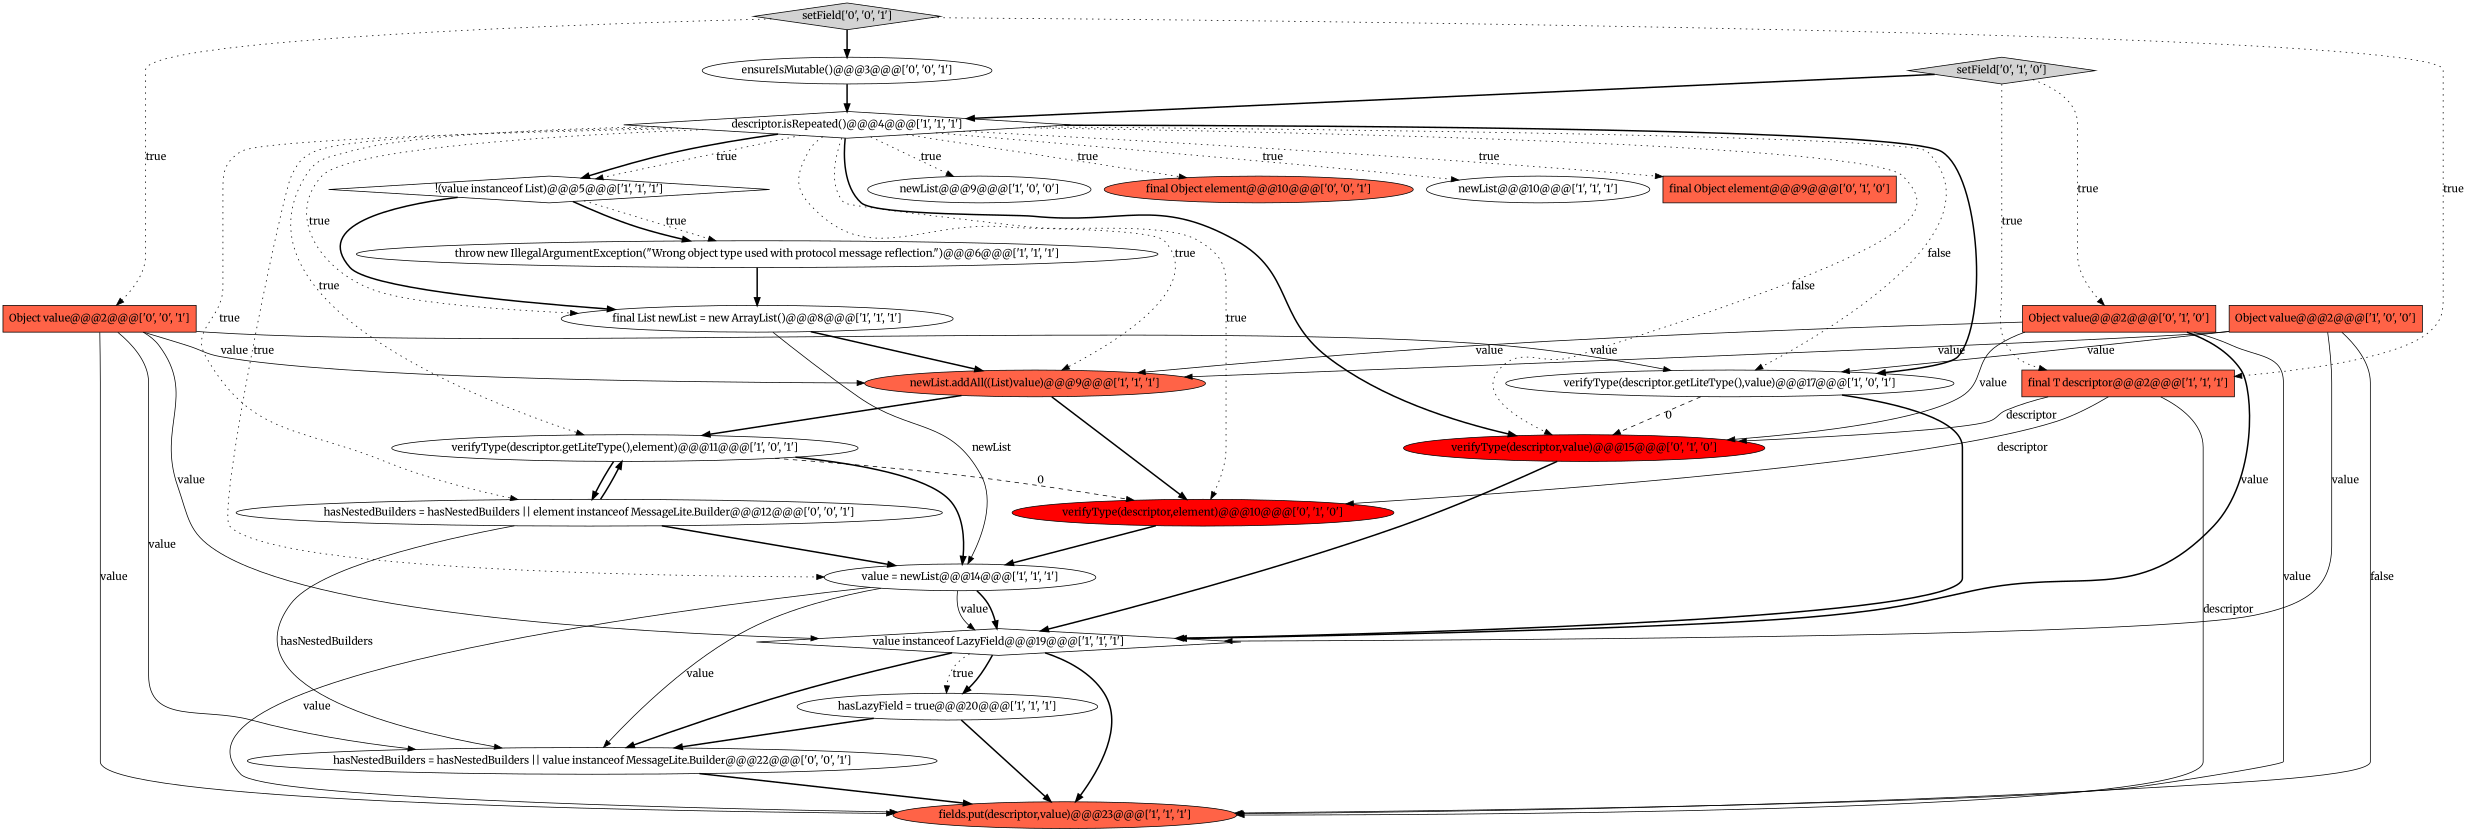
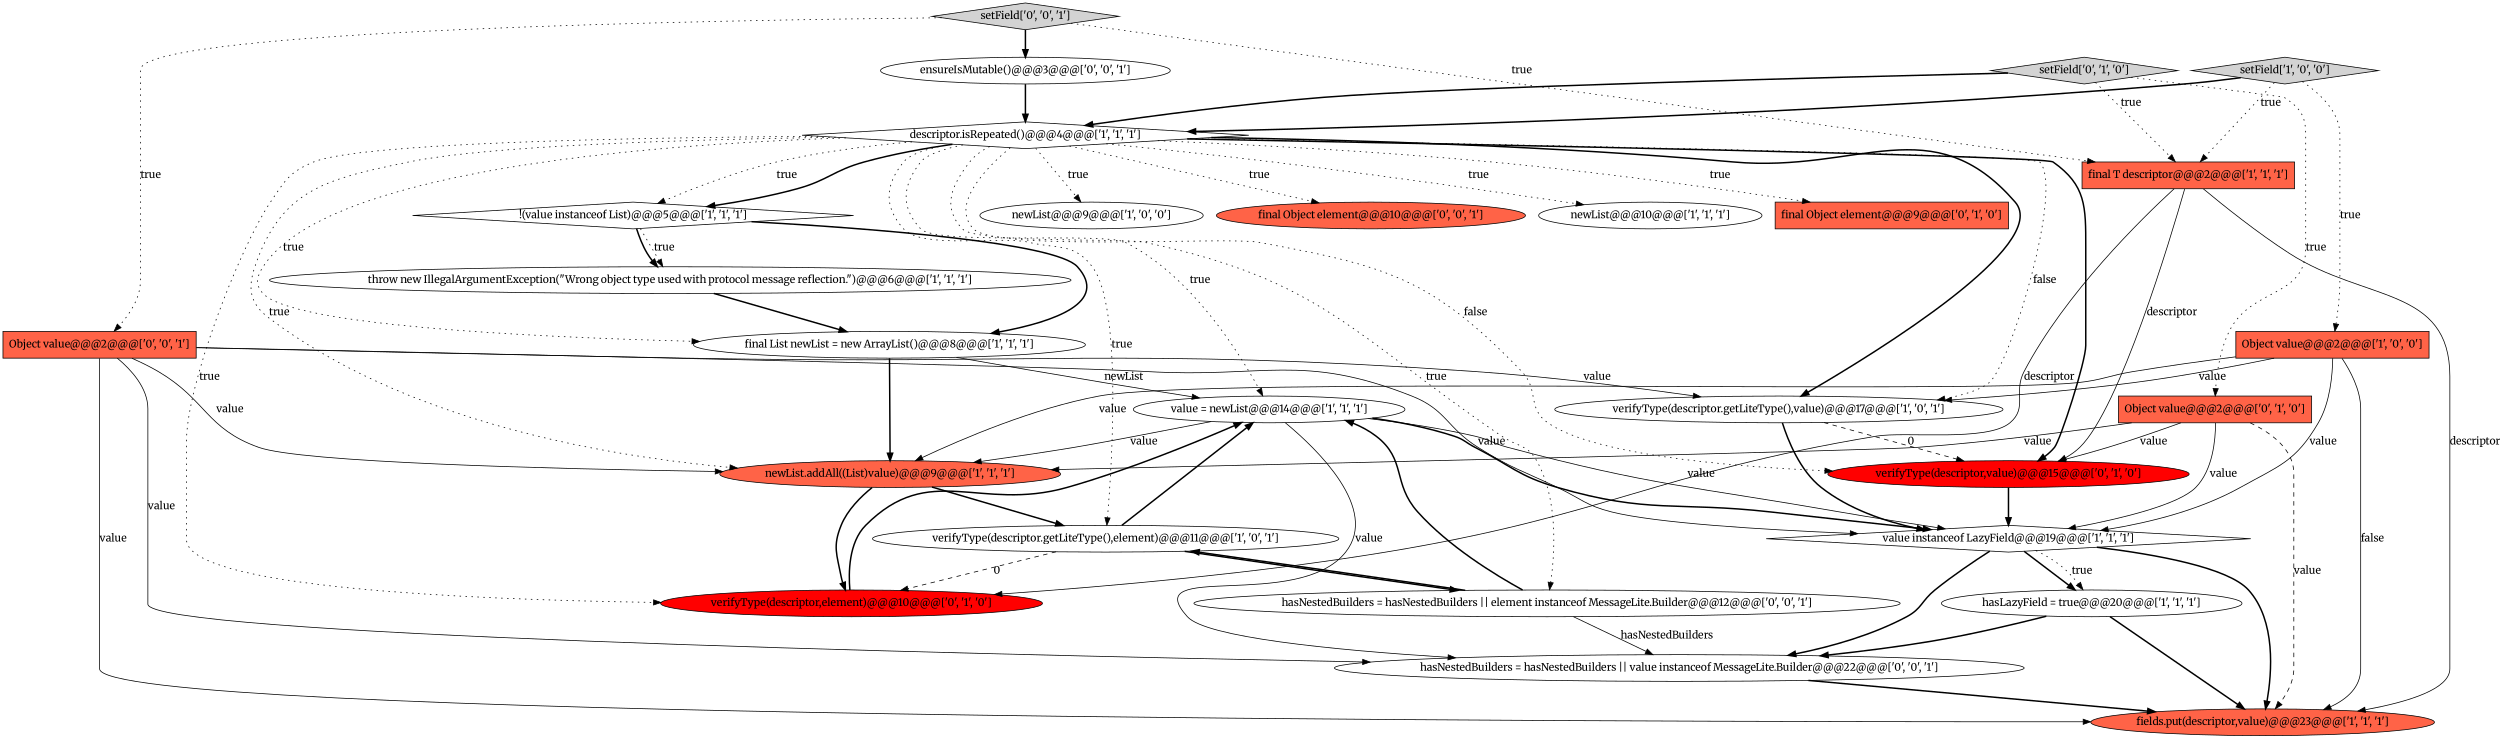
node "setField['1', '0', '0']": added
edge "Object value@@@2@@@['0', '1', '0']" -> "value instanceof LazyField@@@19@@@['1', '1', '1']": style bold -> solid
edge "value = newList@@@14@@@['1', '1', '1']" -> "fields.put(descriptor,value)@@@23@@@['1', '1', '1']": now "value = newList@@@14@@@['1', '1', '1']" -> "newList.addAll((List)value)@@@9@@@['1', '1', '1']"
edge "Object value@@@2@@@['0', '1', '0']" -> "fields.put(descriptor,value)@@@23@@@['1', '1', '1']": style solid -> dashed
